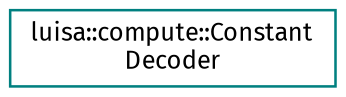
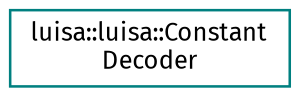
node "luisa::compute::Constant Decoder": label "luisa::compute::Constant Decoder" -> "luisa::luisa::Constant Decoder"
